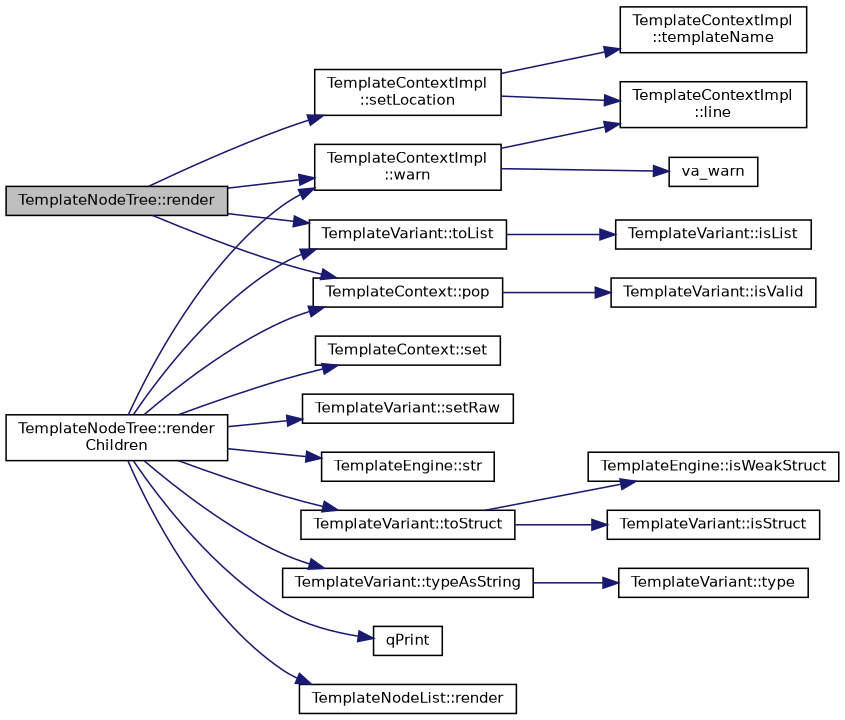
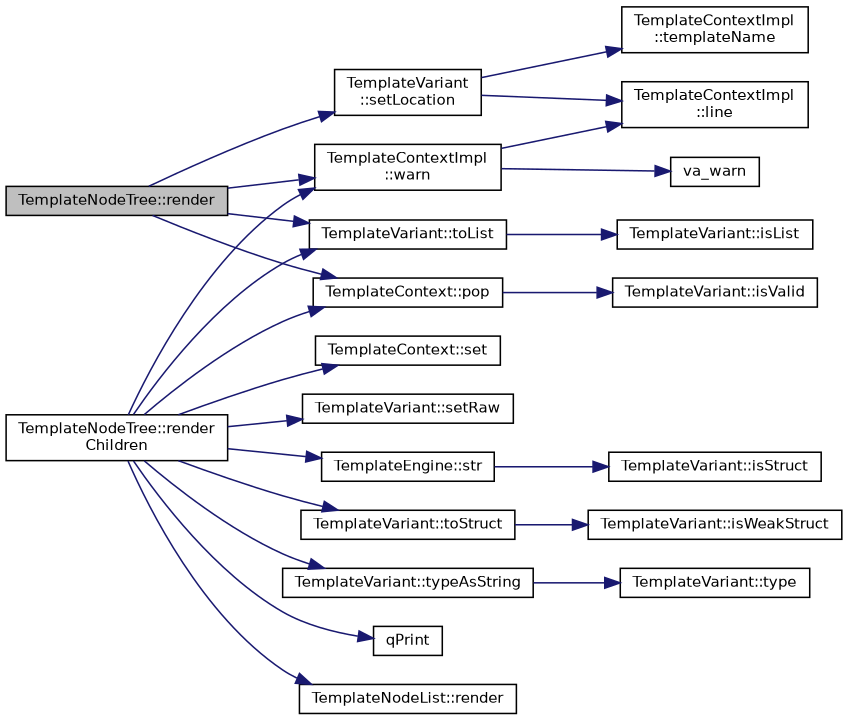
node "TemplateContextImpl ::setLocation": label "TemplateContextImpl ::setLocation" -> "TemplateVariant ::setLocation"
node "TemplateEngine::isWeakStruct": label "TemplateEngine::isWeakStruct" -> "TemplateVariant::isWeakStruct"
edge "TemplateVariant::toStruct" -> "TemplateVariant::isStruct": now "TemplateEngine::str" -> "TemplateVariant::isStruct"
